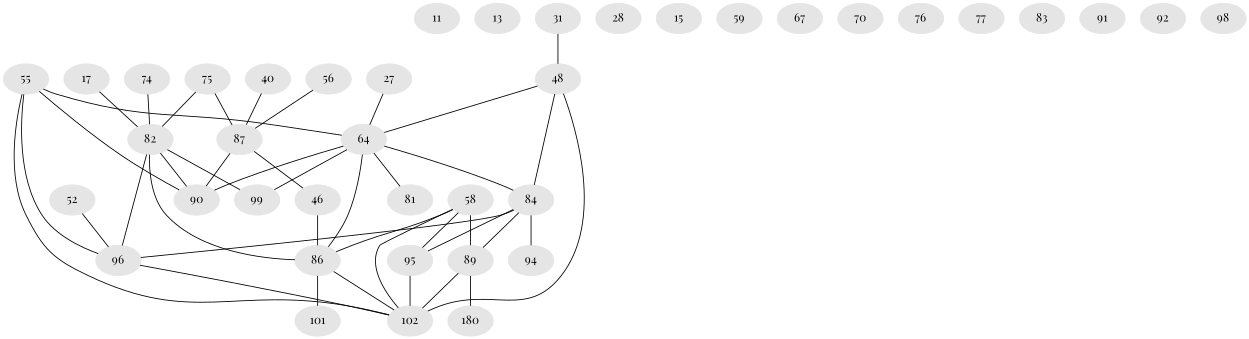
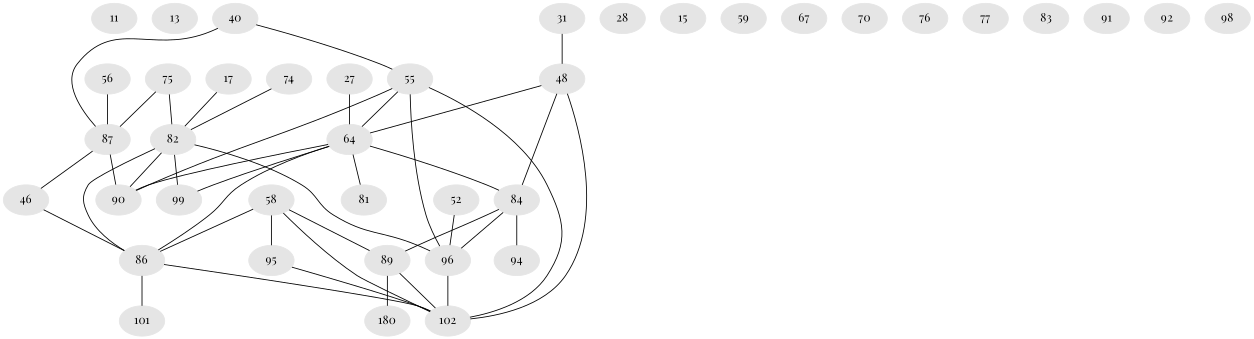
edge "40" -- "55": added
edge "84" -- "95": removed
